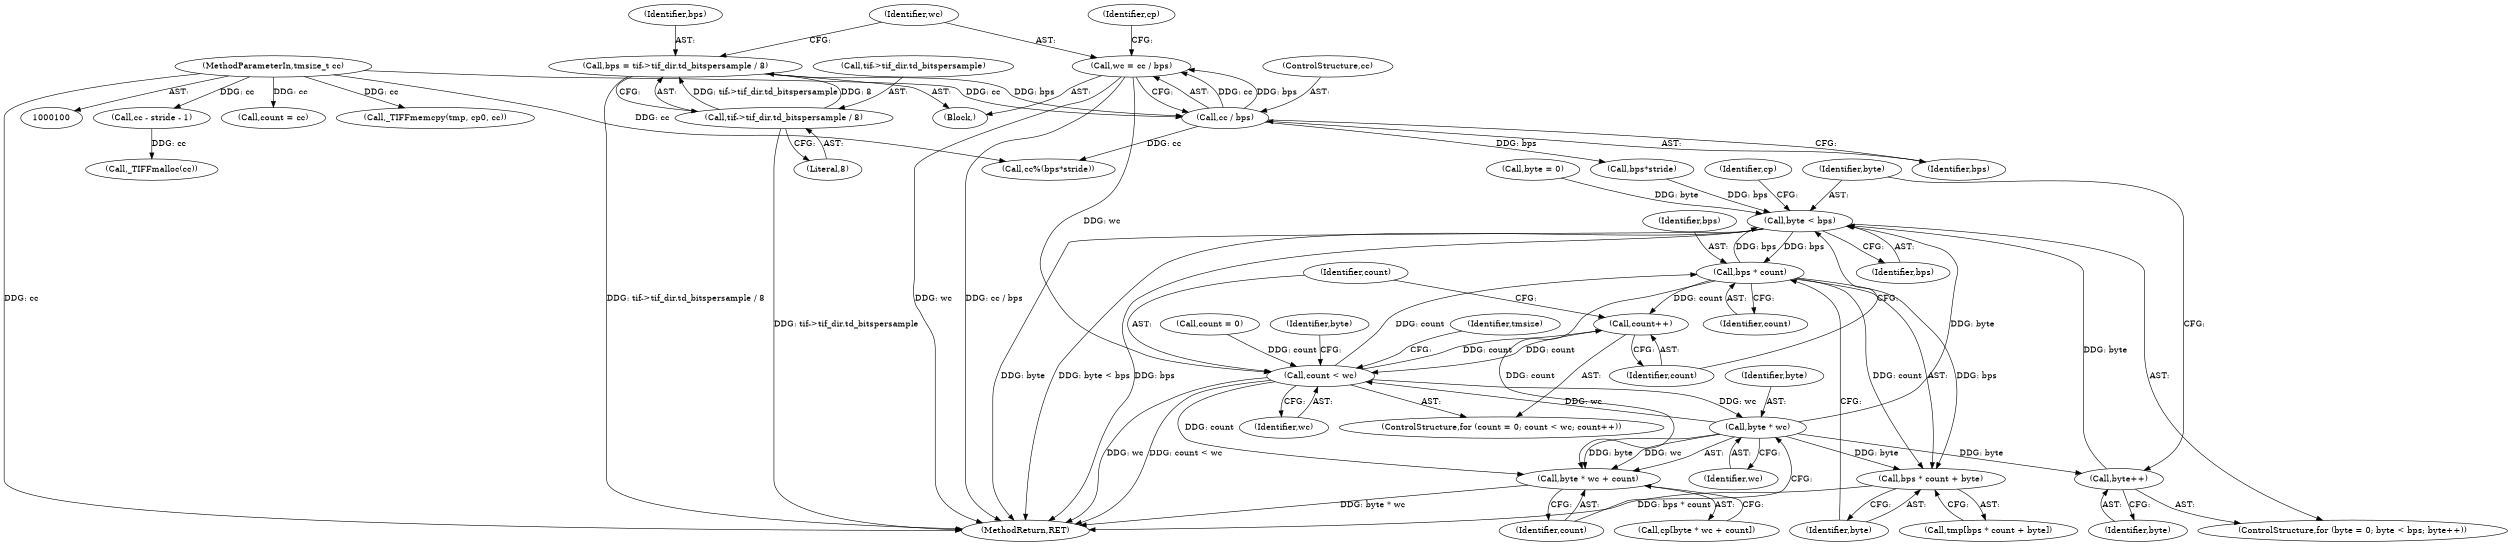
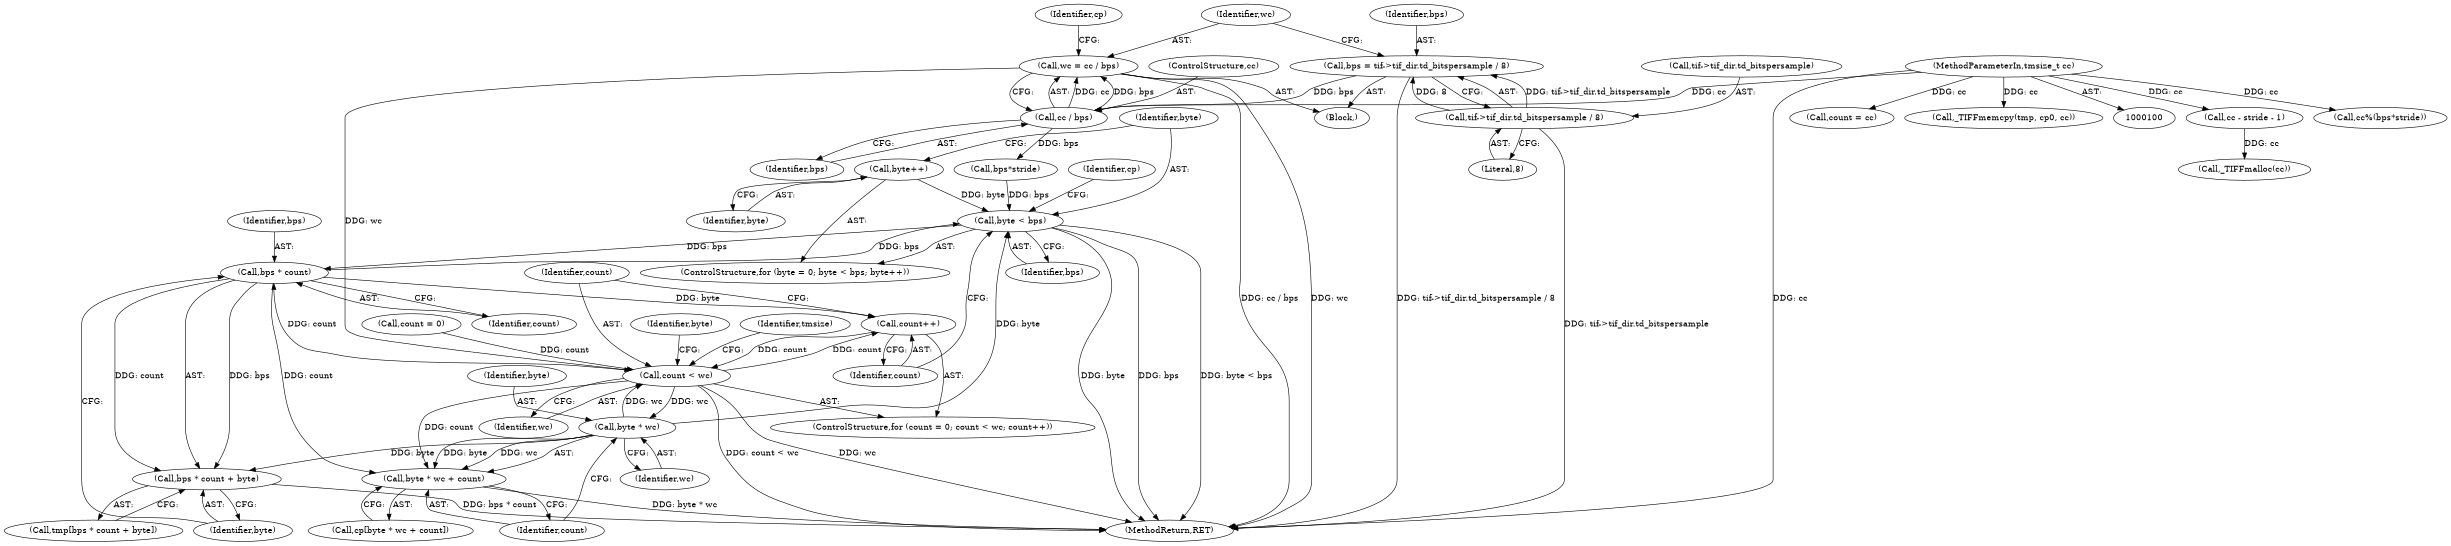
edge "(Call,cc / bps)" -> "(Call,cc%(bps*stride))": removed, label "DDG: cc"
node "(Call,byte = 0)": removed
edge "(Call,bps * count)" -> "(Call,count++)": label "DDG: count" -> "DDG: byte"
edge "(Call,byte * wc)" -> "(Call,byte++)": removed, label "DDG: byte"
